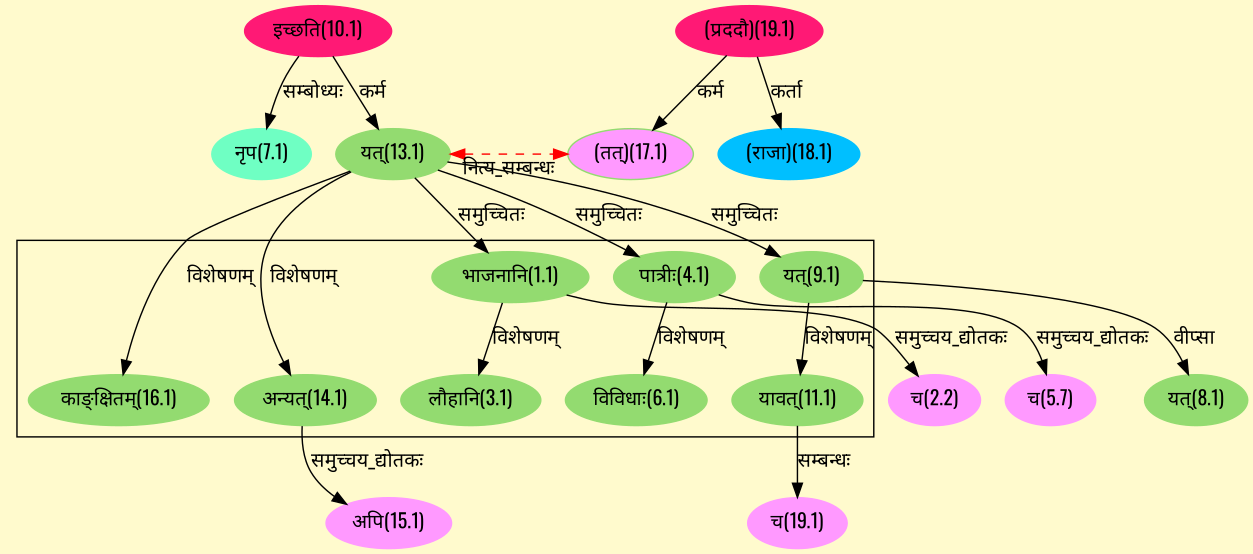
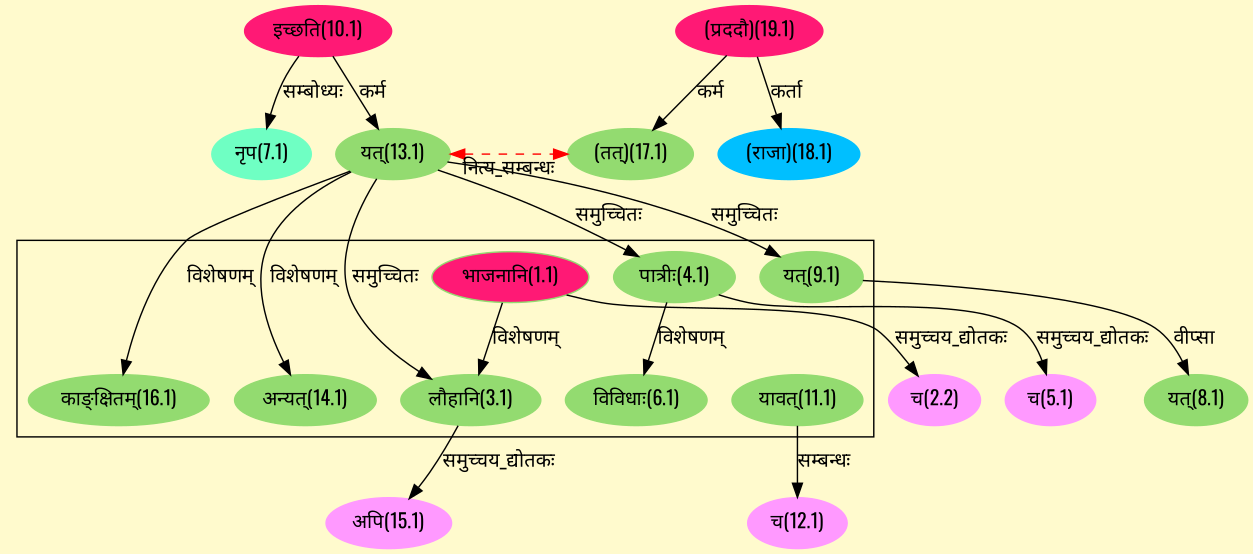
node "(तत्)(17.1)": fillcolor #ff99ff -> #93db70
edge "यत्(13.1)" -> "भाजनानि(1.1)": now "यत्(13.1)" -> "लौहानि(3.1)"
node "भाजनानि(1.1)": fillcolor #93db70 -> #ff1975
edge "यत्(9.1)" -> "यावत्(11.1)": removed, label "विशेषणम्"
node "च(5.7)": label "च(5.7)" -> "च(5.1)"
edge "अन्यत्(14.1)" -> "अपि(15.1)": now "लौहानि(3.1)" -> "अपि(15.1)"
node "च(19.1)": label "च(19.1)" -> "च(12.1)"
